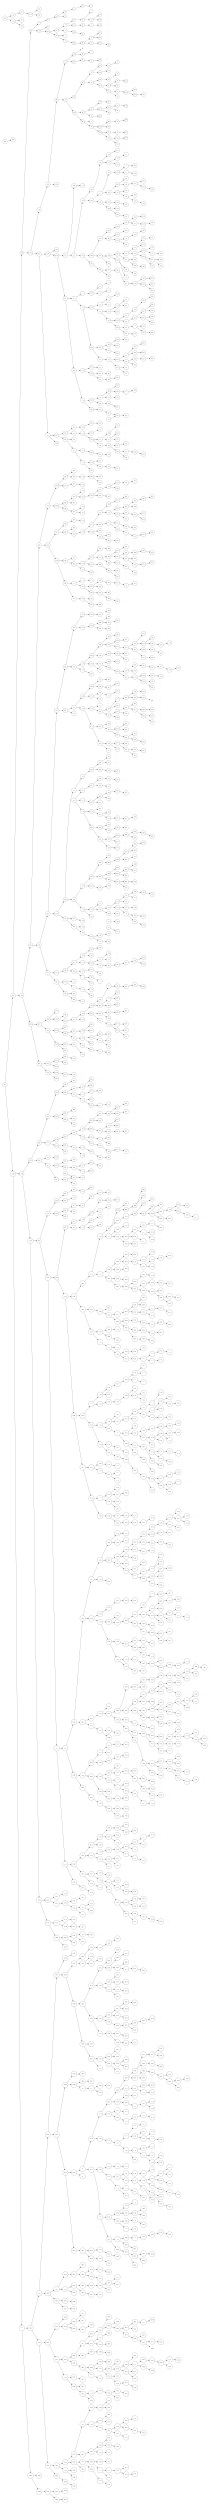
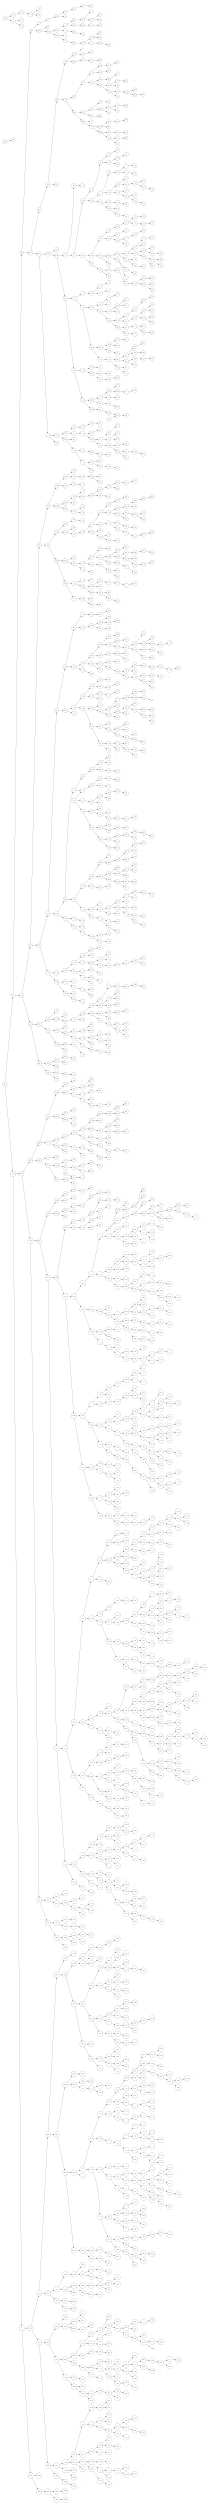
node "730": added
